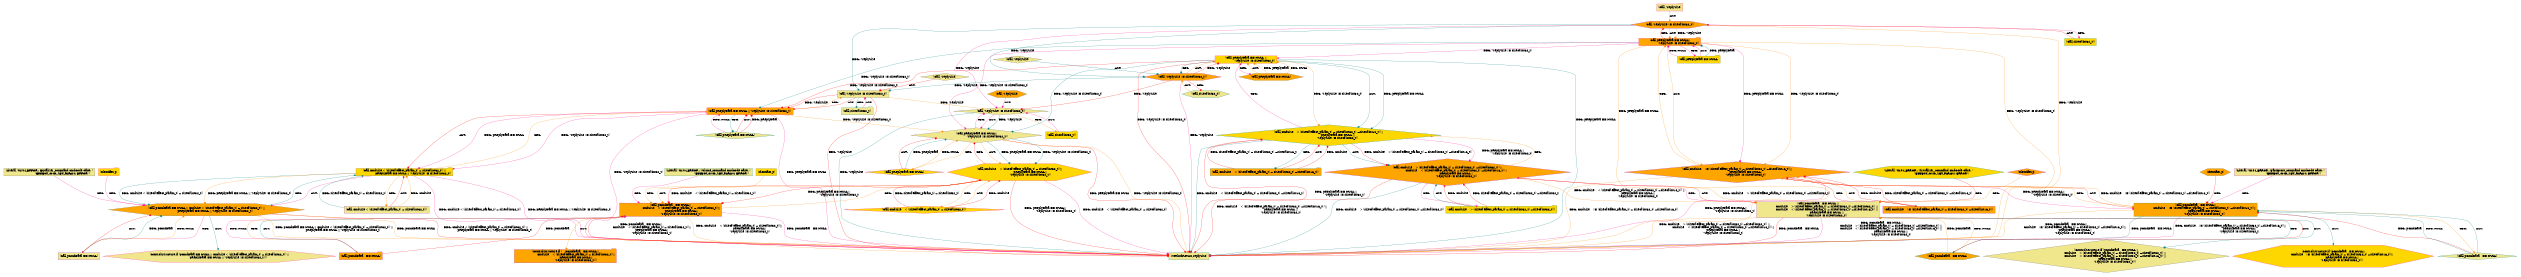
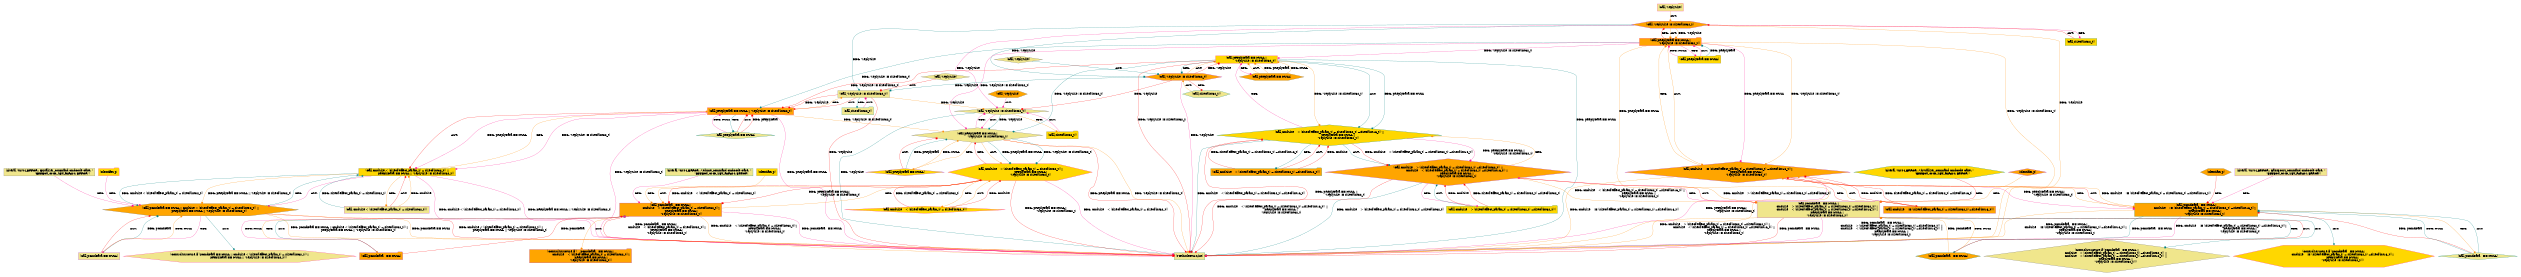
node "(MethodReturn,replySize)": label "(MethodReturn,replySize)" -> "(MethodReturn,int)"
